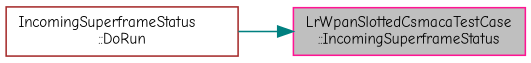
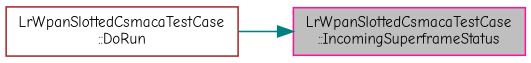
node "IncomingSuperframeStatus ::DoRun": label "IncomingSuperframeStatus ::DoRun" -> "LrWpanSlottedCsmacaTestCase ::DoRun"
